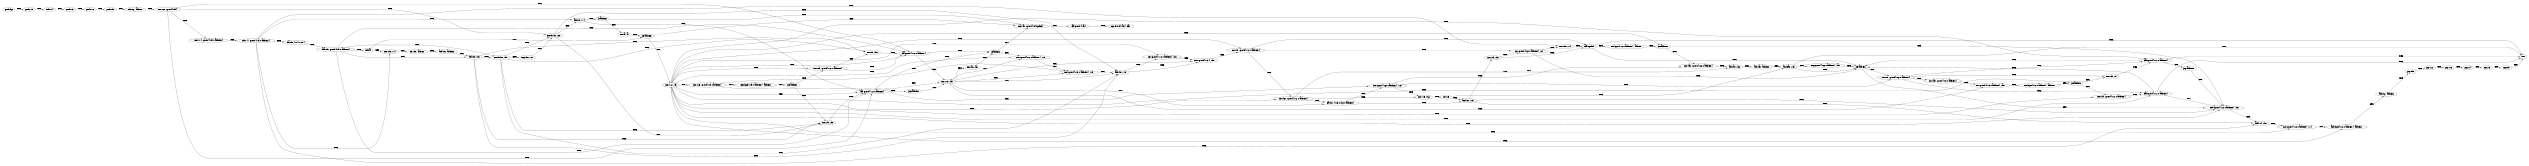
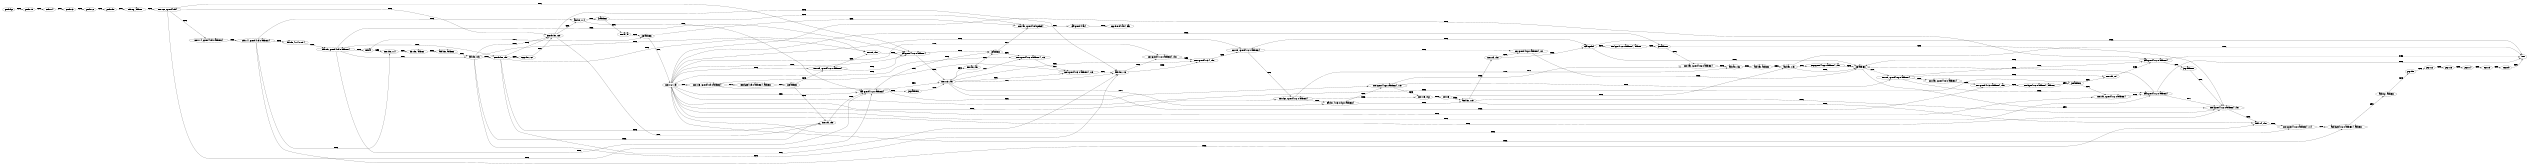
edge "add rbx , rdx" -> "cmovb rbx , rcx": added, label "DFG"
node "mov rdx , r14": removed
node "and eax , r15": label "and eax , r15" -> "and rax , r15"
